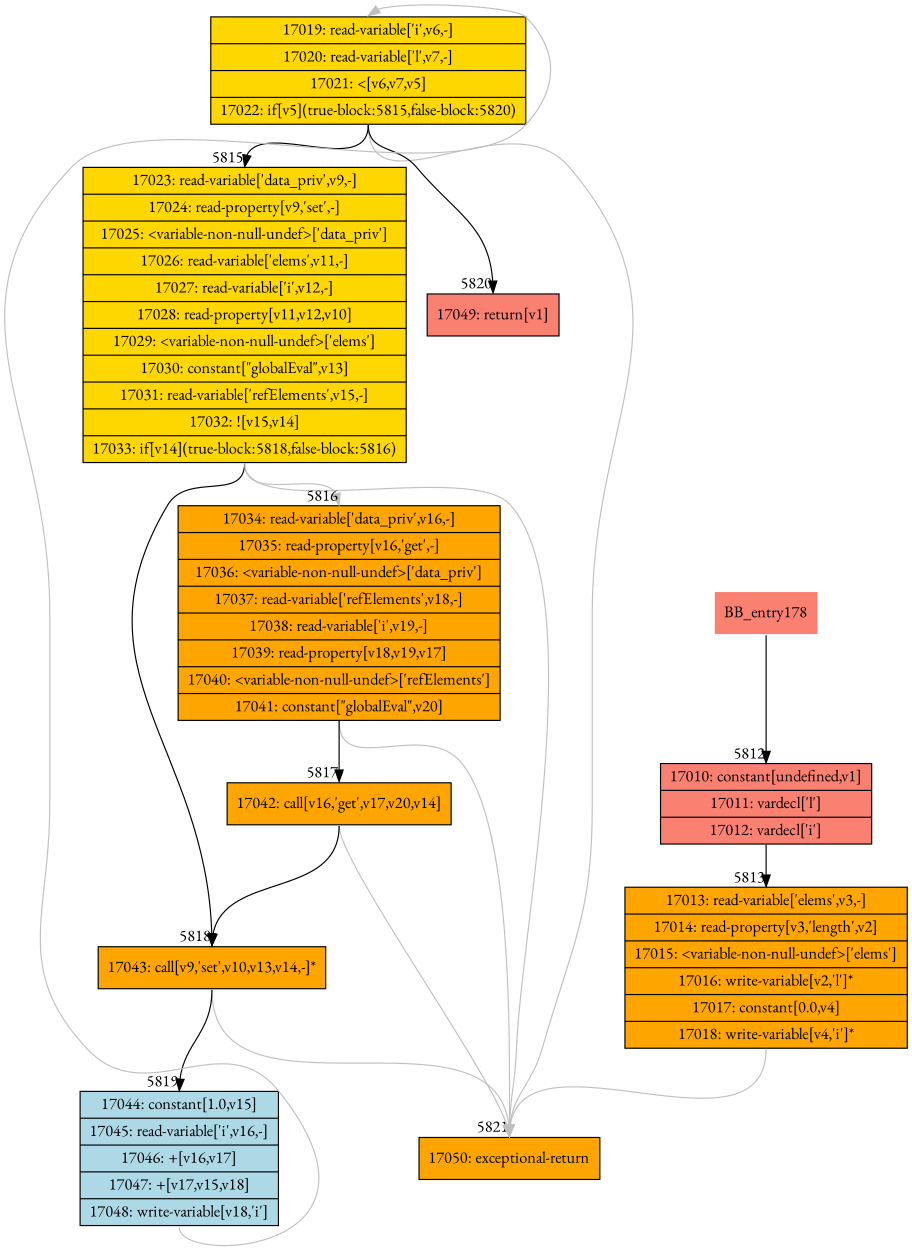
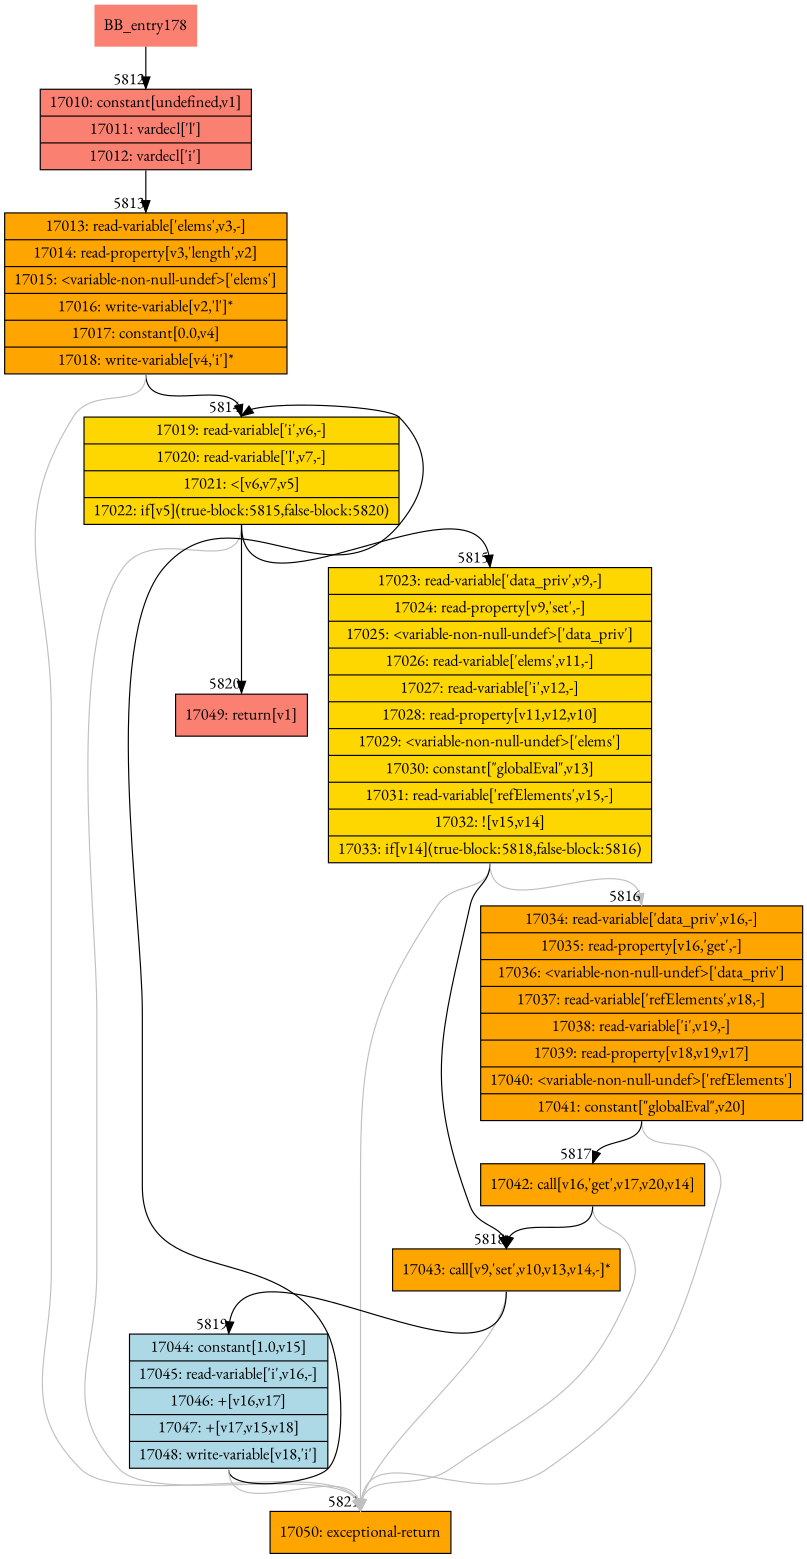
edge "17013: read-variable['elems',v3,-]" -> "17019: read-variable['i',v6,-]": added
edge "17044: constant[1.0,v15]" -> "17019: read-variable['i',v6,-]": color gray -> black
edge "17044: constant[1.0,v15]" -> "17050: exceptional-return": added
